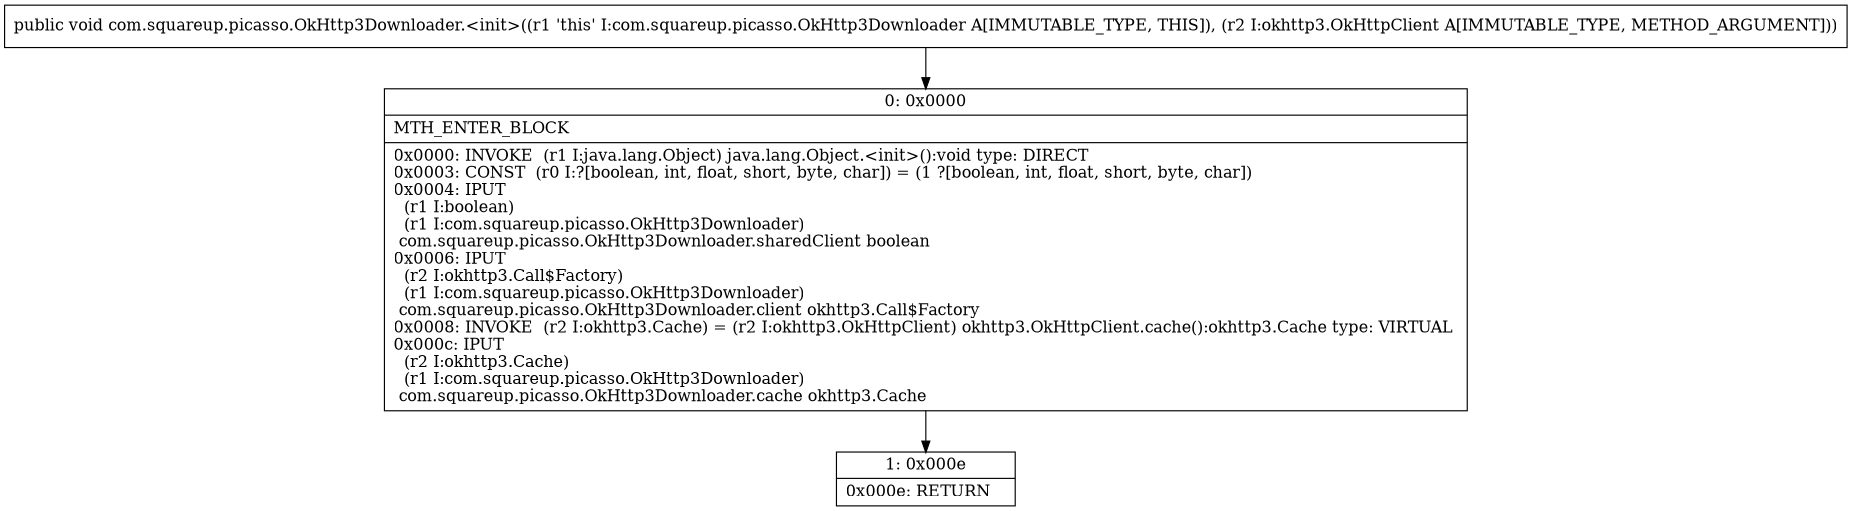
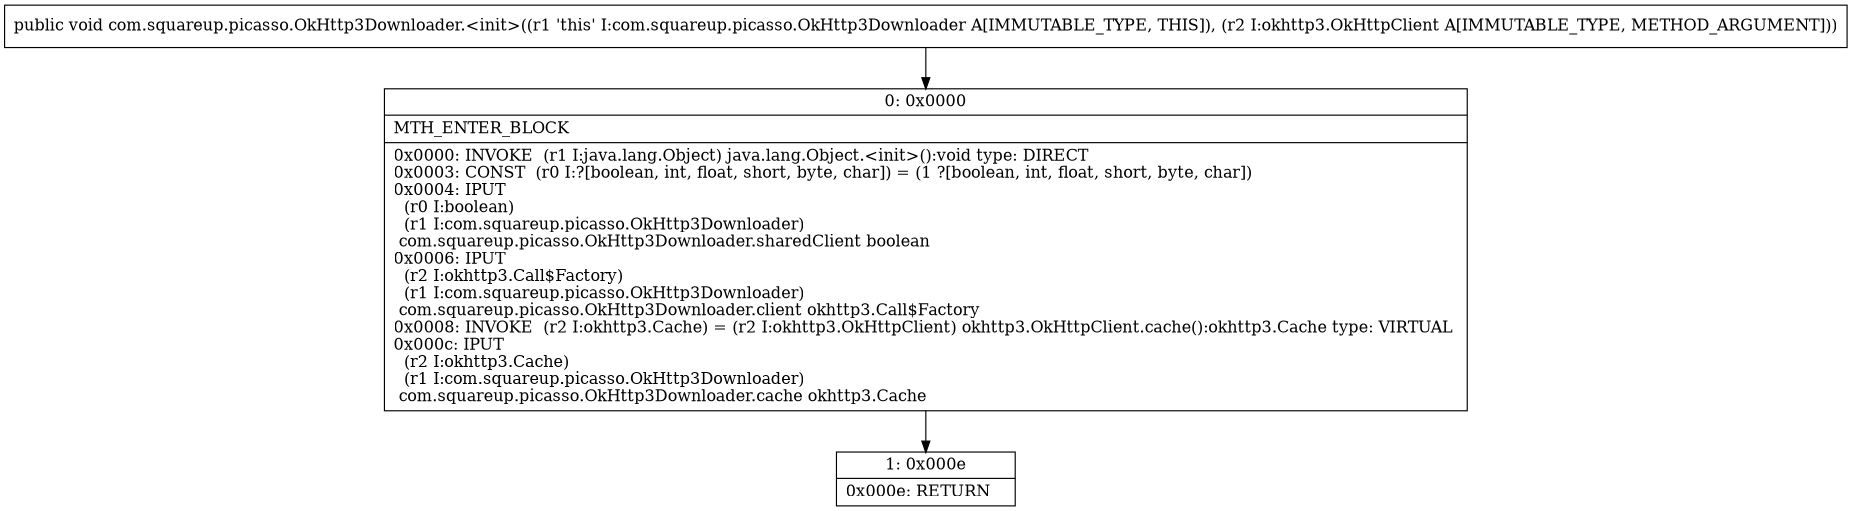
node "0: 0x0000": text "(r1 I:boolean)" -> "(r0 I:boolean)"
